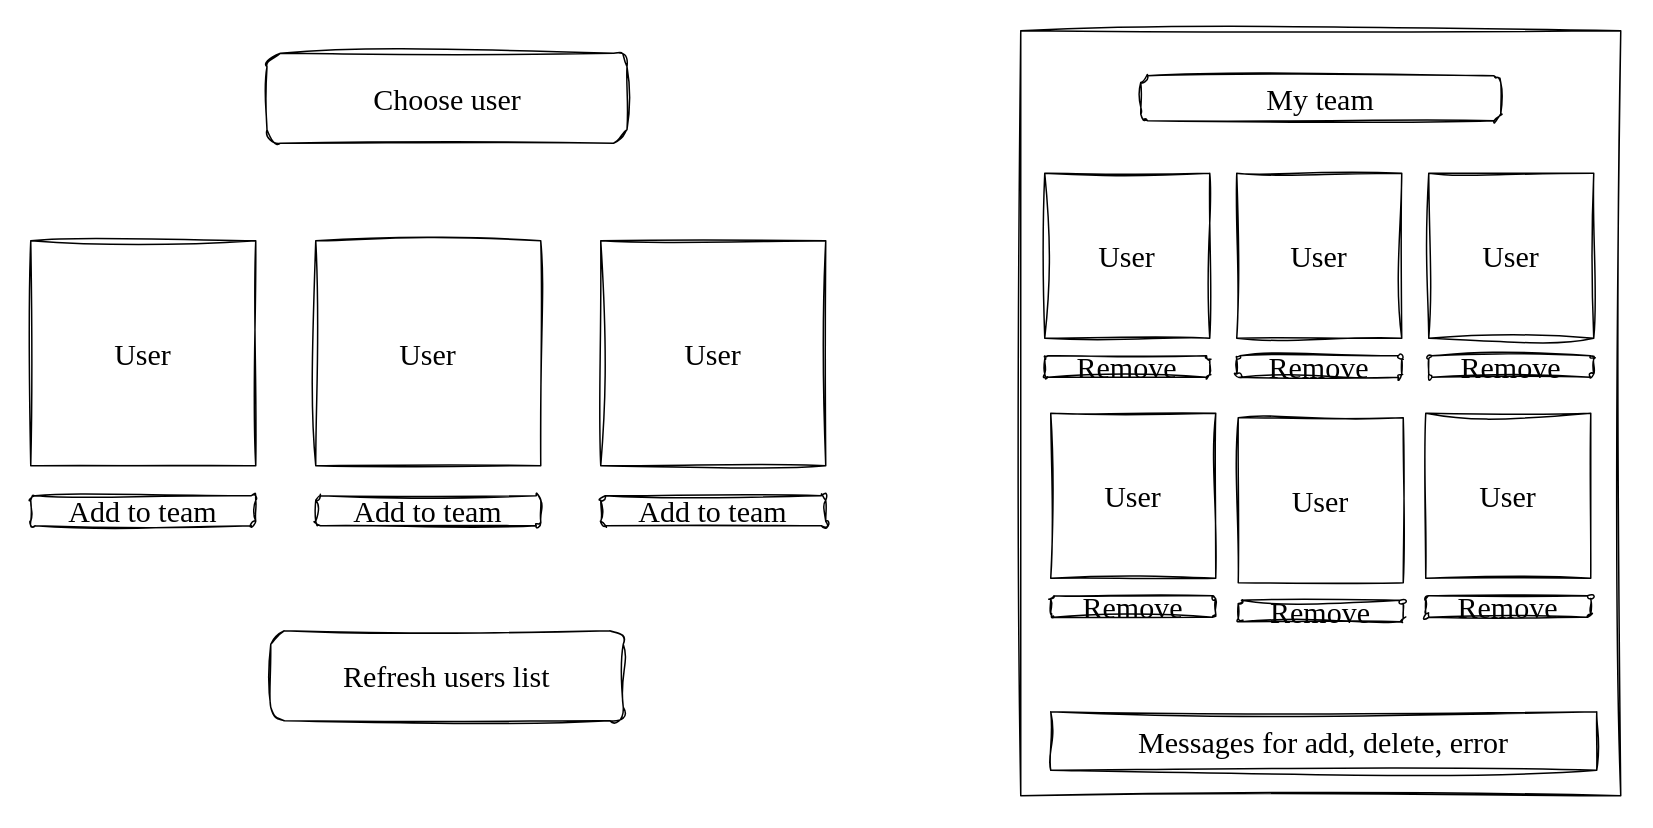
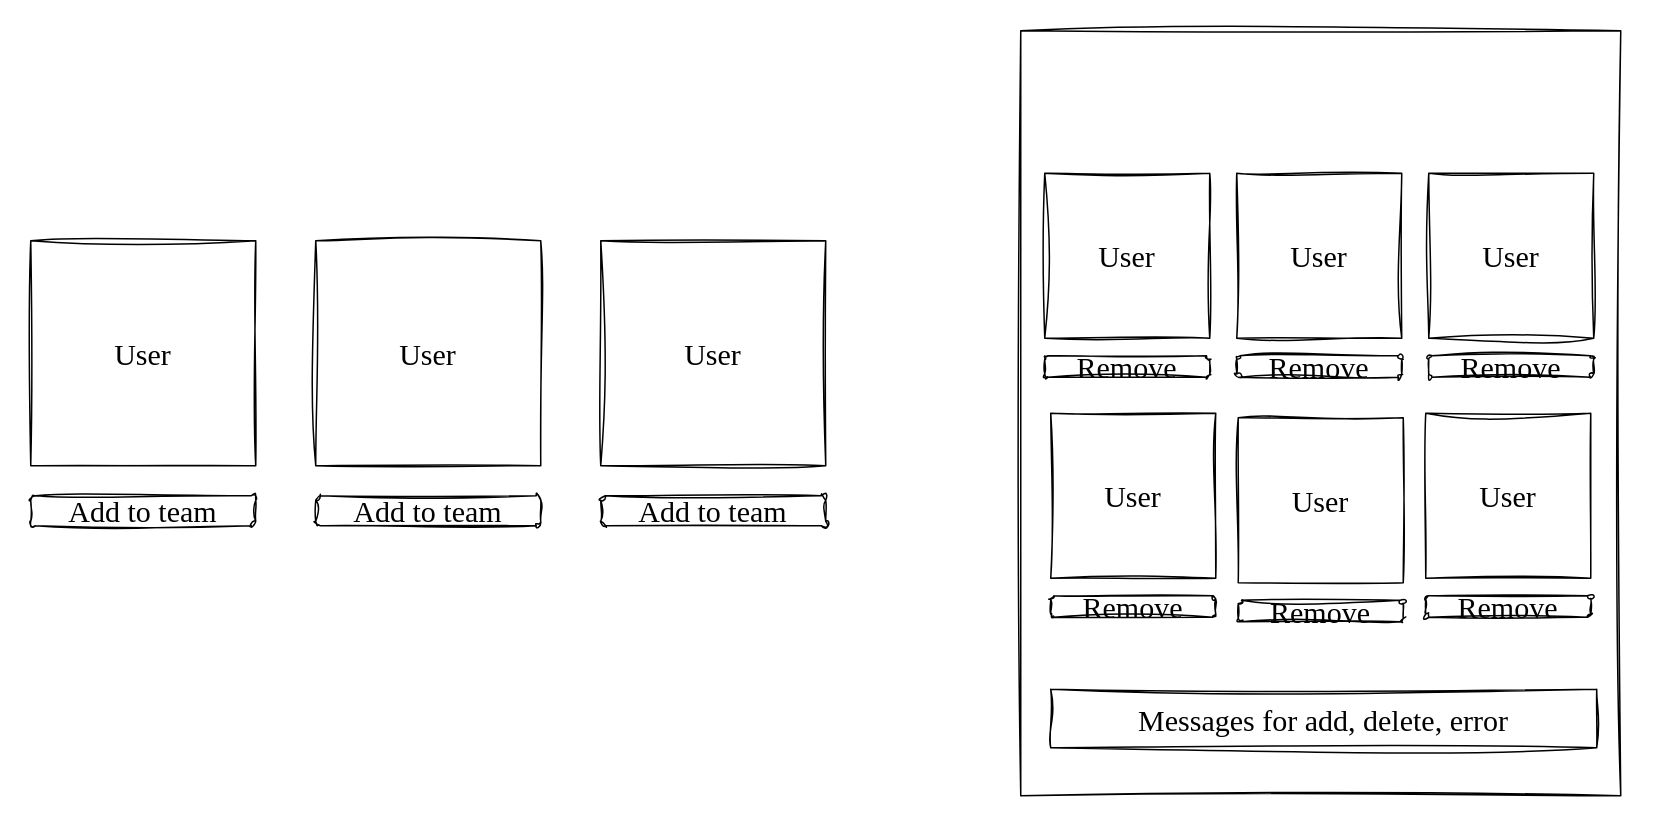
node "Choose user": removed
node "My team": removed
node "Refresh users list": removed
node "Messages for add, delete, error": moved (1324, 741) -> (1324, 719)
